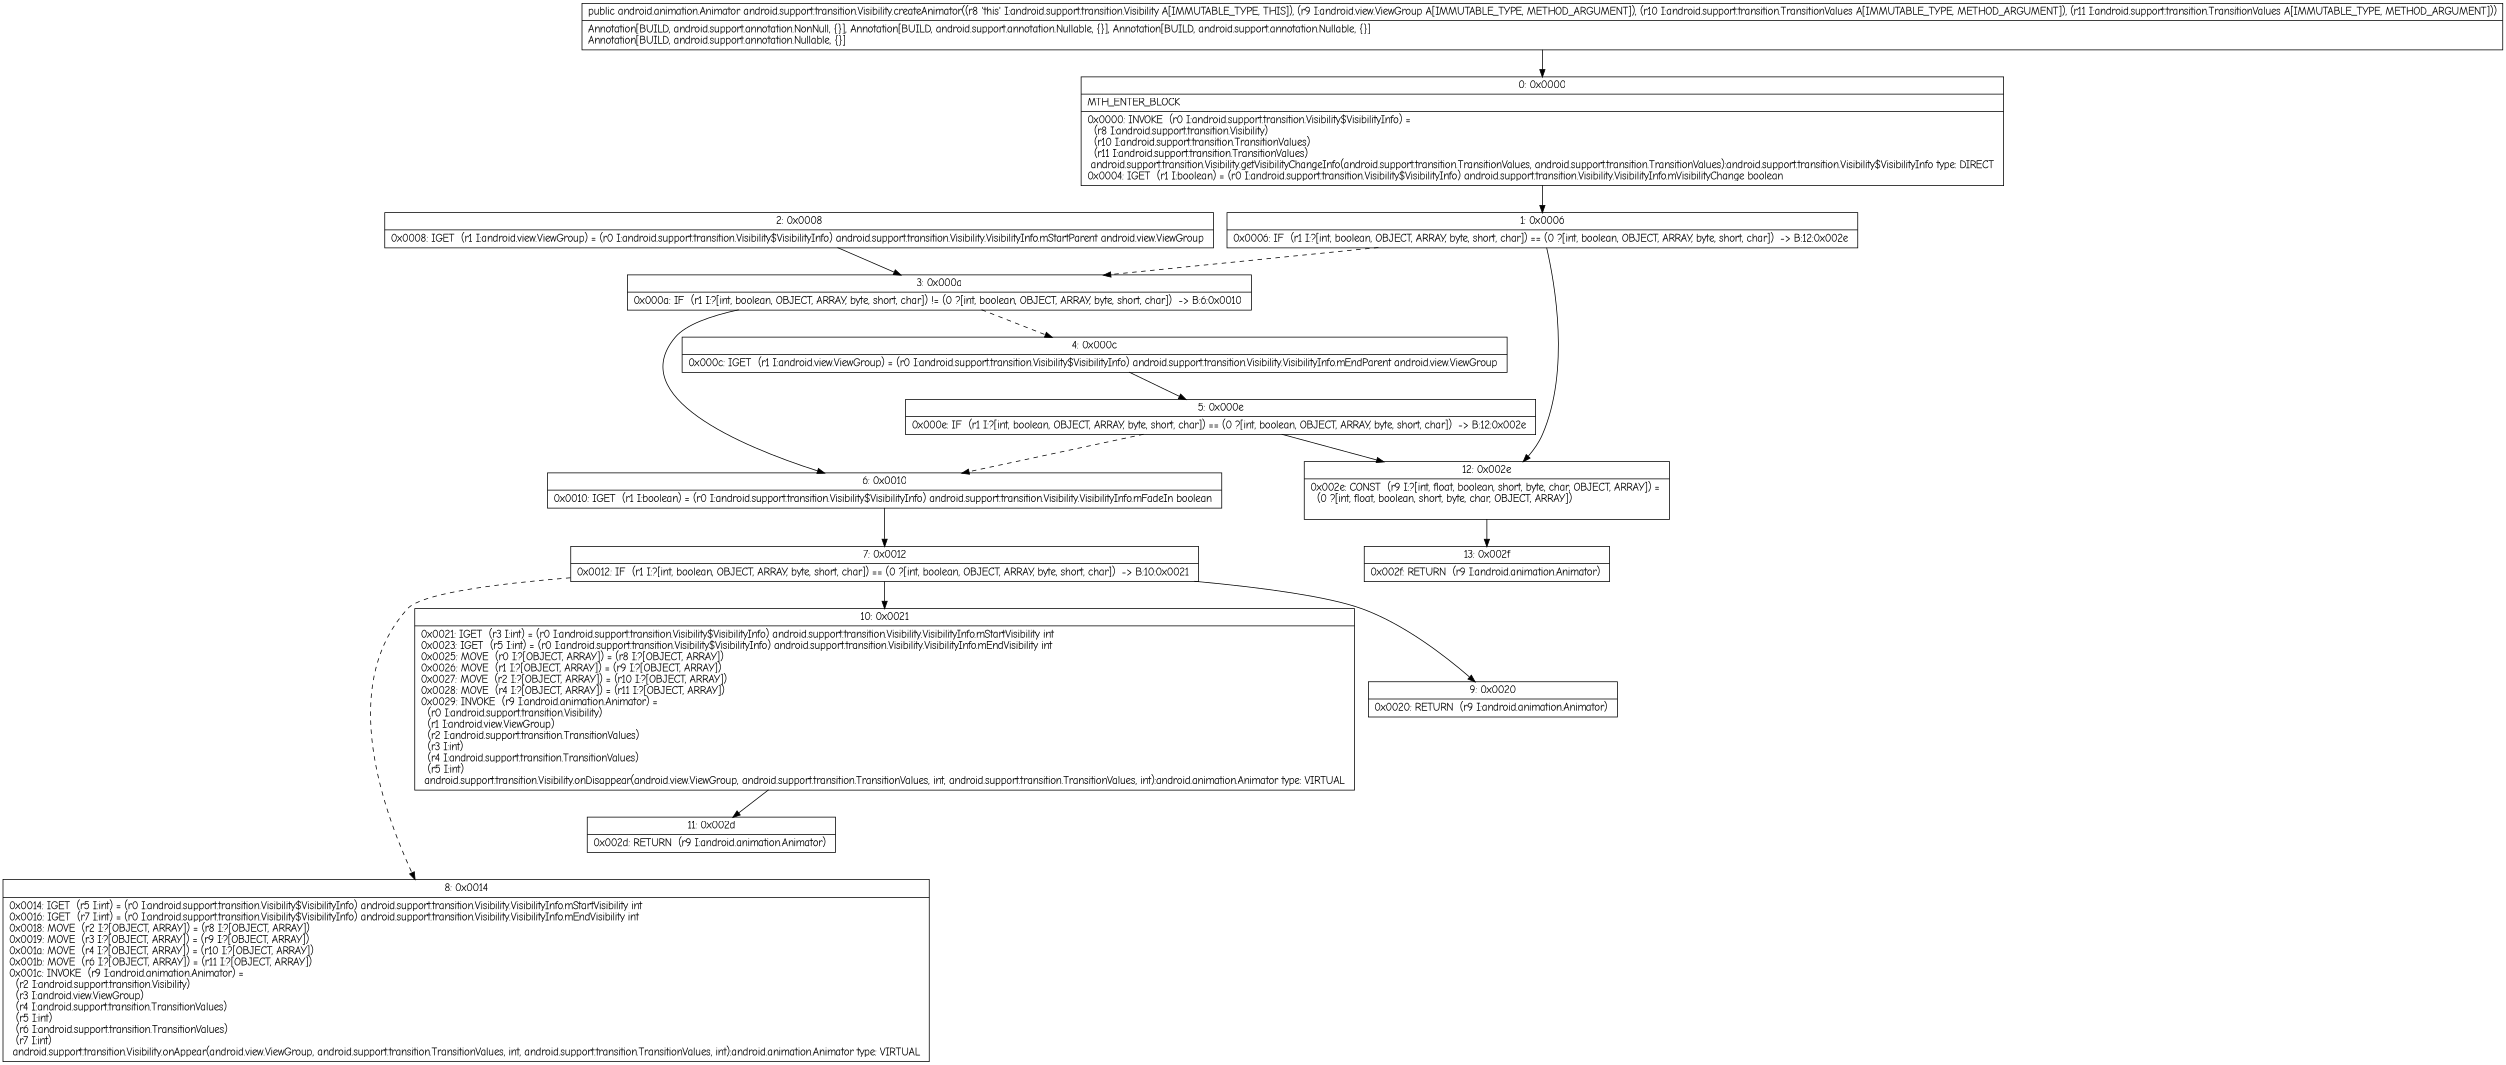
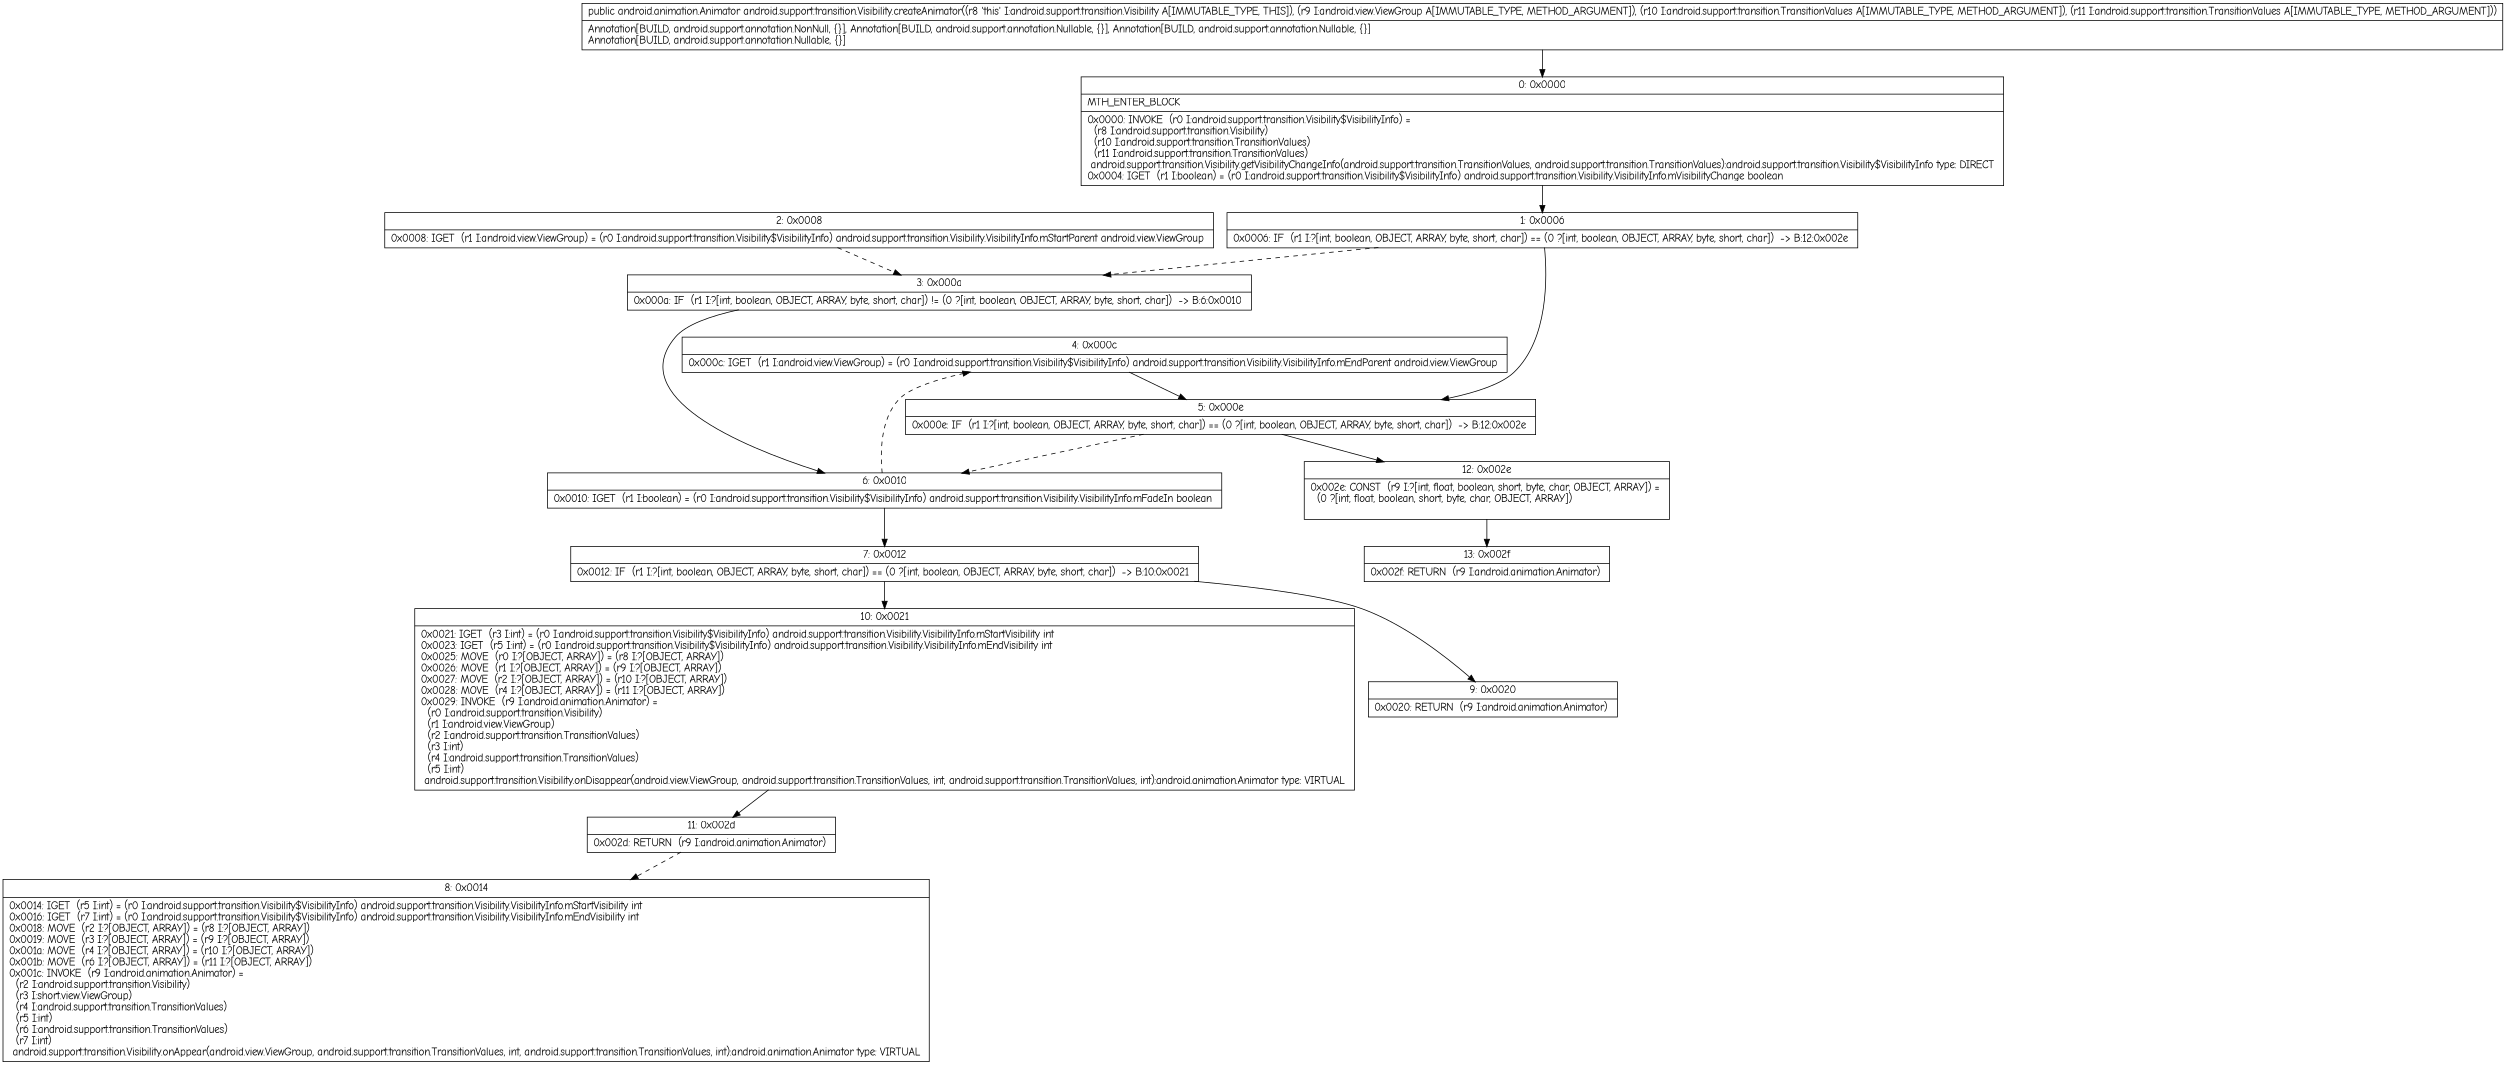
edge "2: 0x0008" -> "3: 0x000a": style solid -> dashed
edge "3: 0x000a" -> "4: 0x000c": now "6: 0x0010" -> "4: 0x000c"
edge "1: 0x0006" -> "12: 0x002e": now "1: 0x0006" -> "5: 0x000e"
edge "7: 0x0012" -> "8: 0x0014": now "11: 0x002d" -> "8: 0x0014"
node "8: 0x0014": text "(r3 I:android.view.ViewGroup)" -> "(r3 I:short.view.ViewGroup)"
